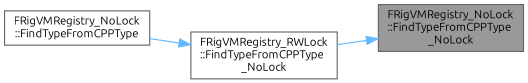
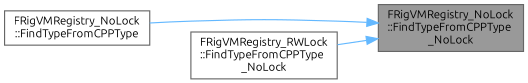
edge "FRigVMRegistry_NoLock ::FindTypeFromCPPType" -> "FRigVMRegistry_RWLock ::FindTypeFromCPPType _NoLock": now "FRigVMRegistry_NoLock ::FindTypeFromCPPType" -> "FRigVMRegistry_NoLock ::FindTypeFromCPPType _NoLock"
